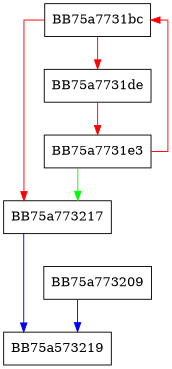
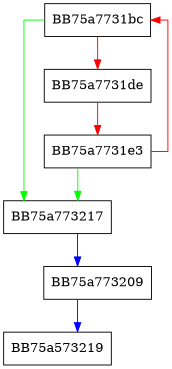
edge "BB75a7731bc" -> "BB75a773217": color red -> green
edge "BB75a773217" -> "BB75a573219": now "BB75a773217" -> "BB75a773209"
